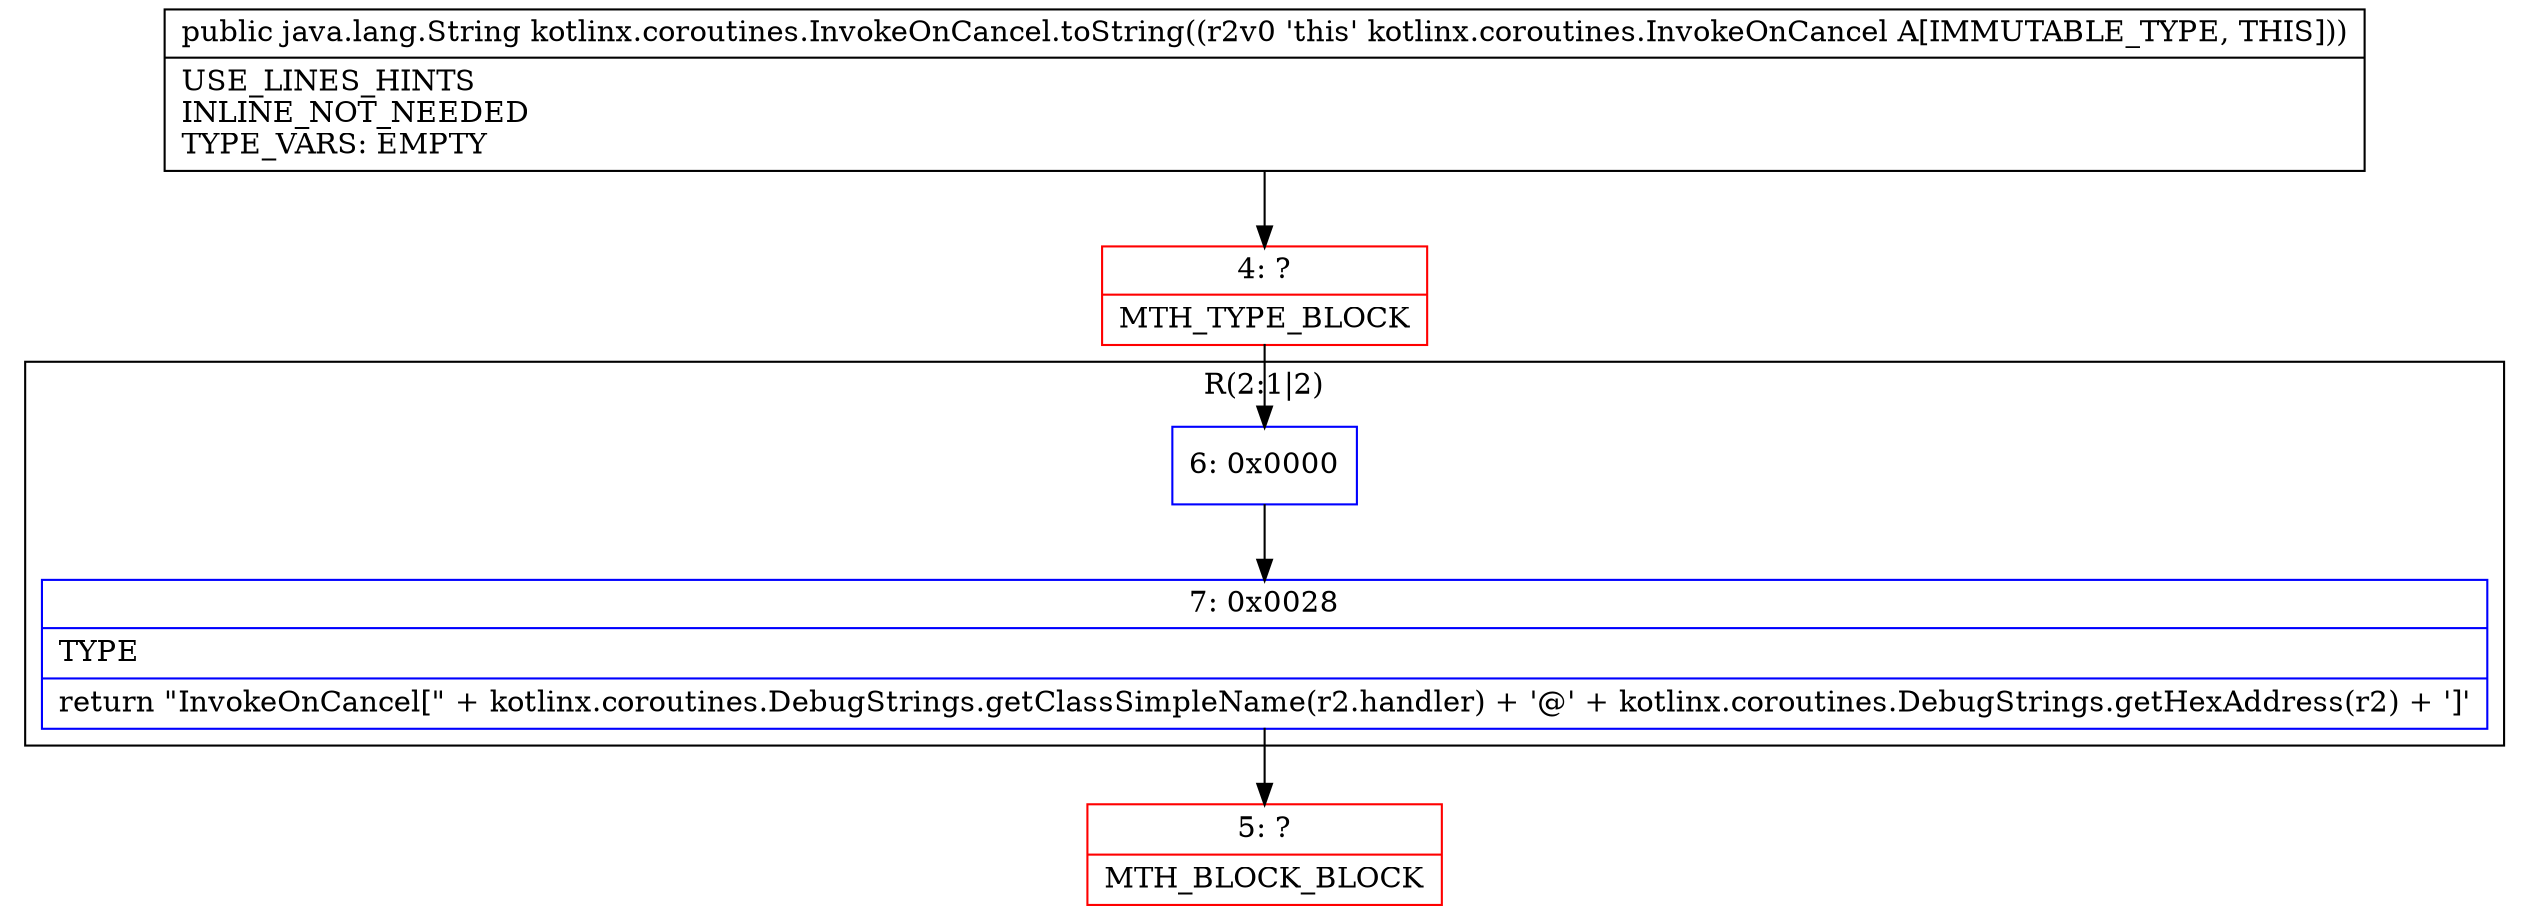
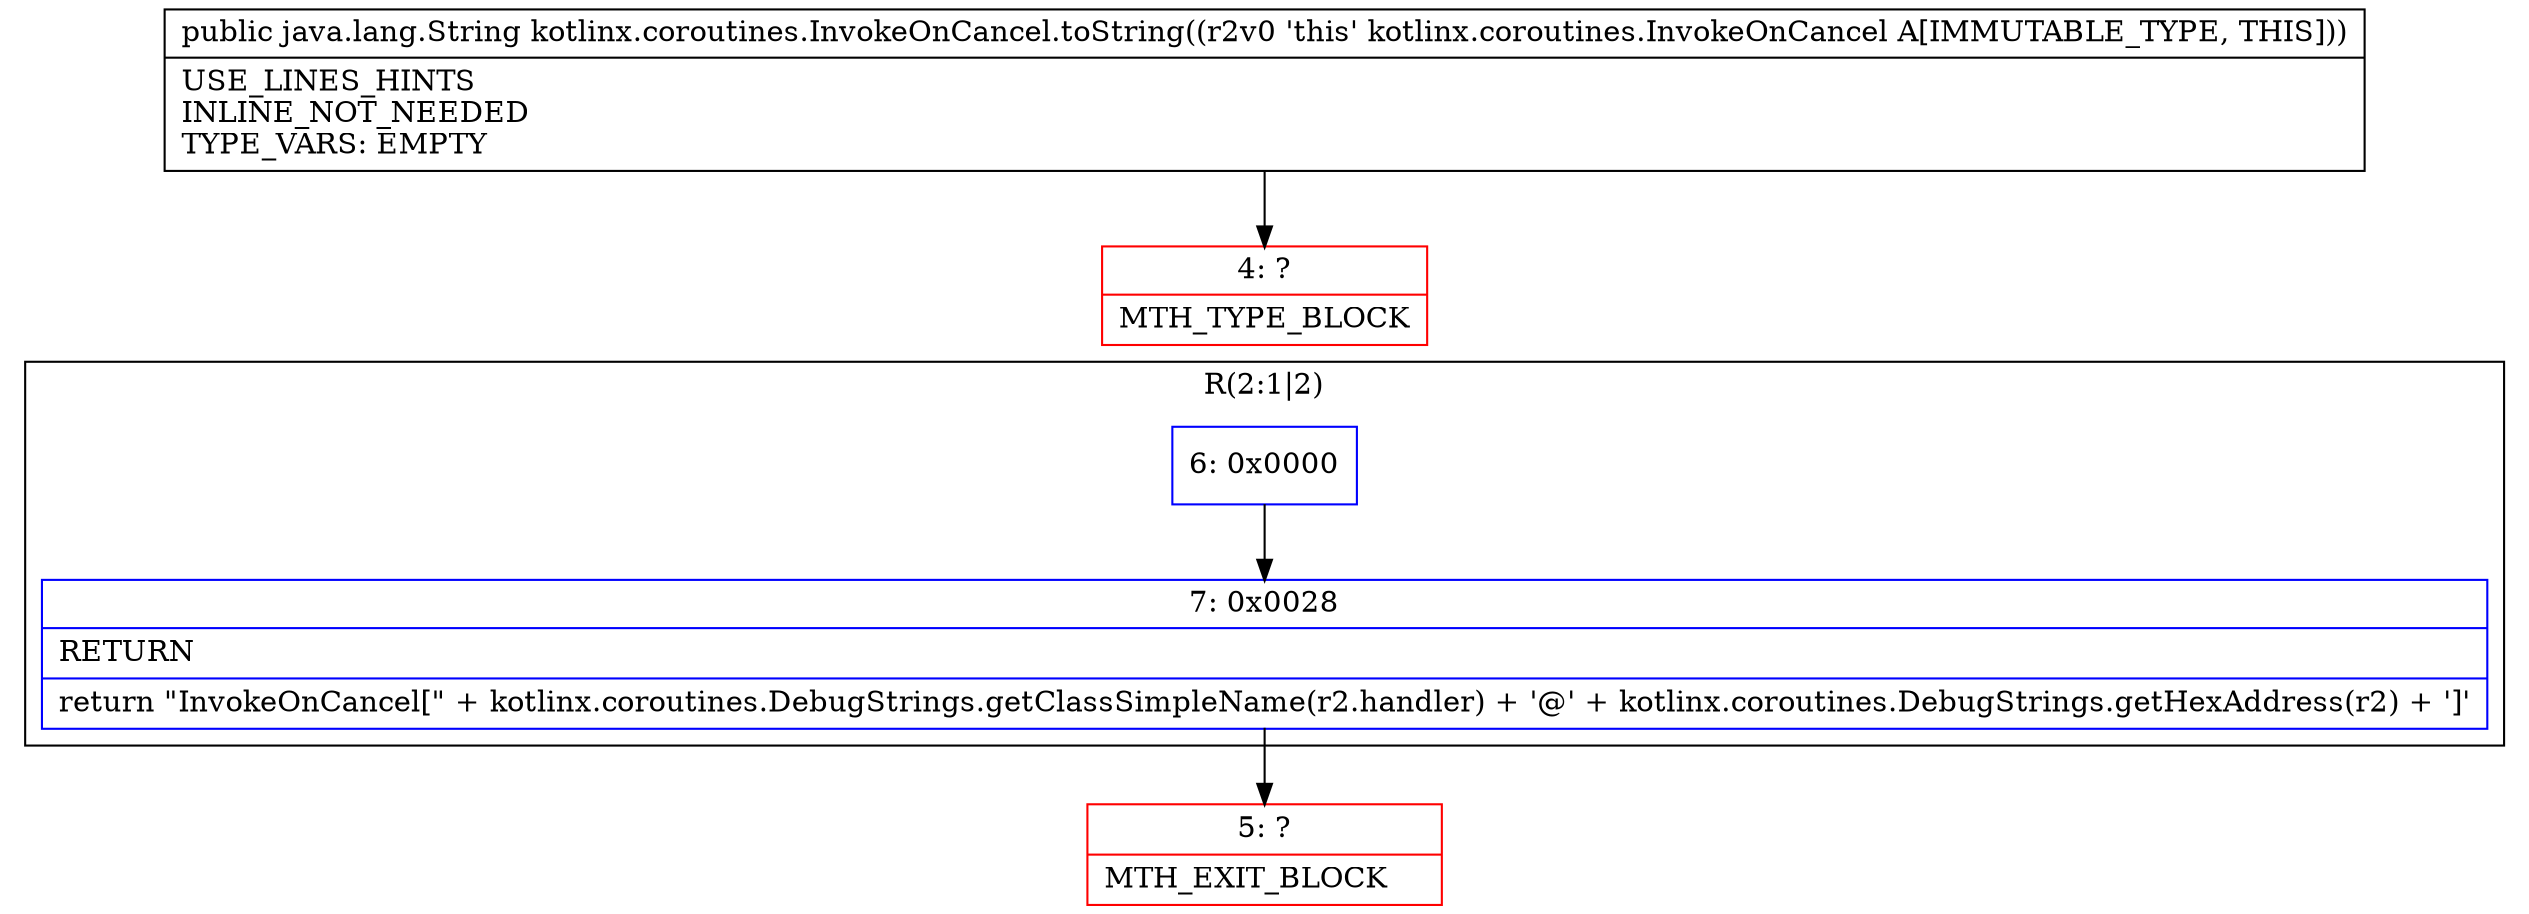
edge "4: ?" -> "6: 0x0000": removed
node "7: 0x0028": text "TYPE" -> "RETURN"
node "5: ?": text "MTH_BLOCK_BLOCK" -> "MTH_EXIT_BLOCK"
